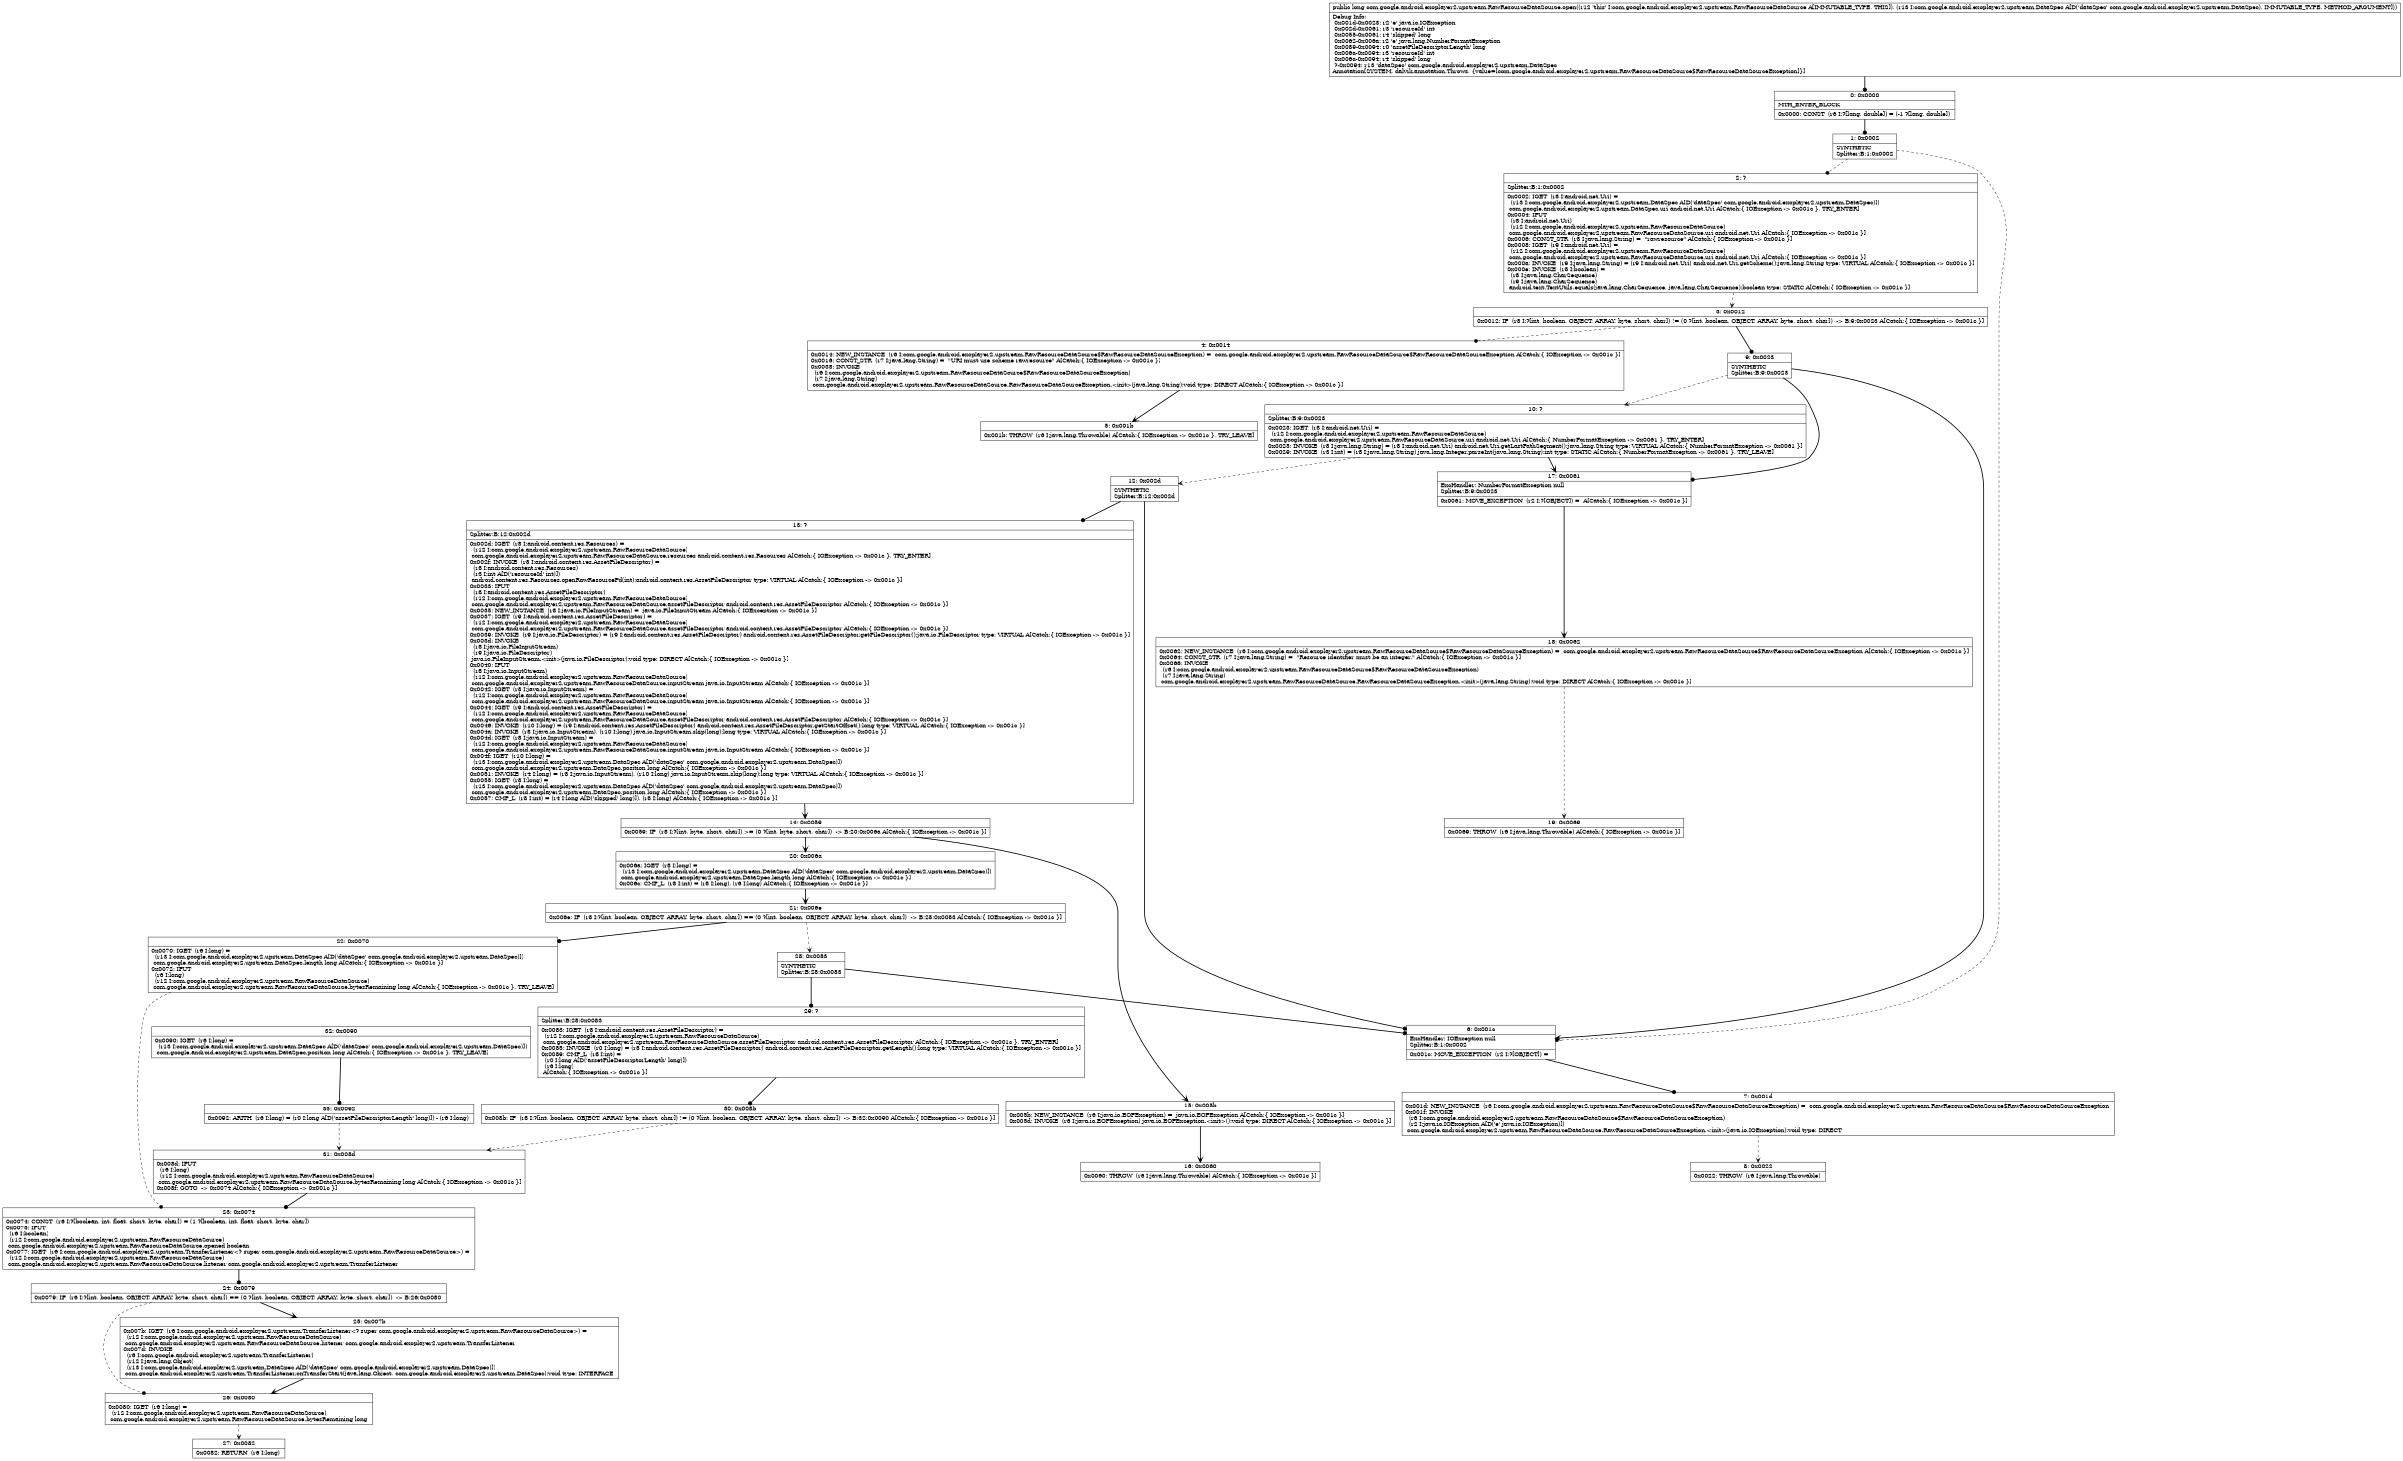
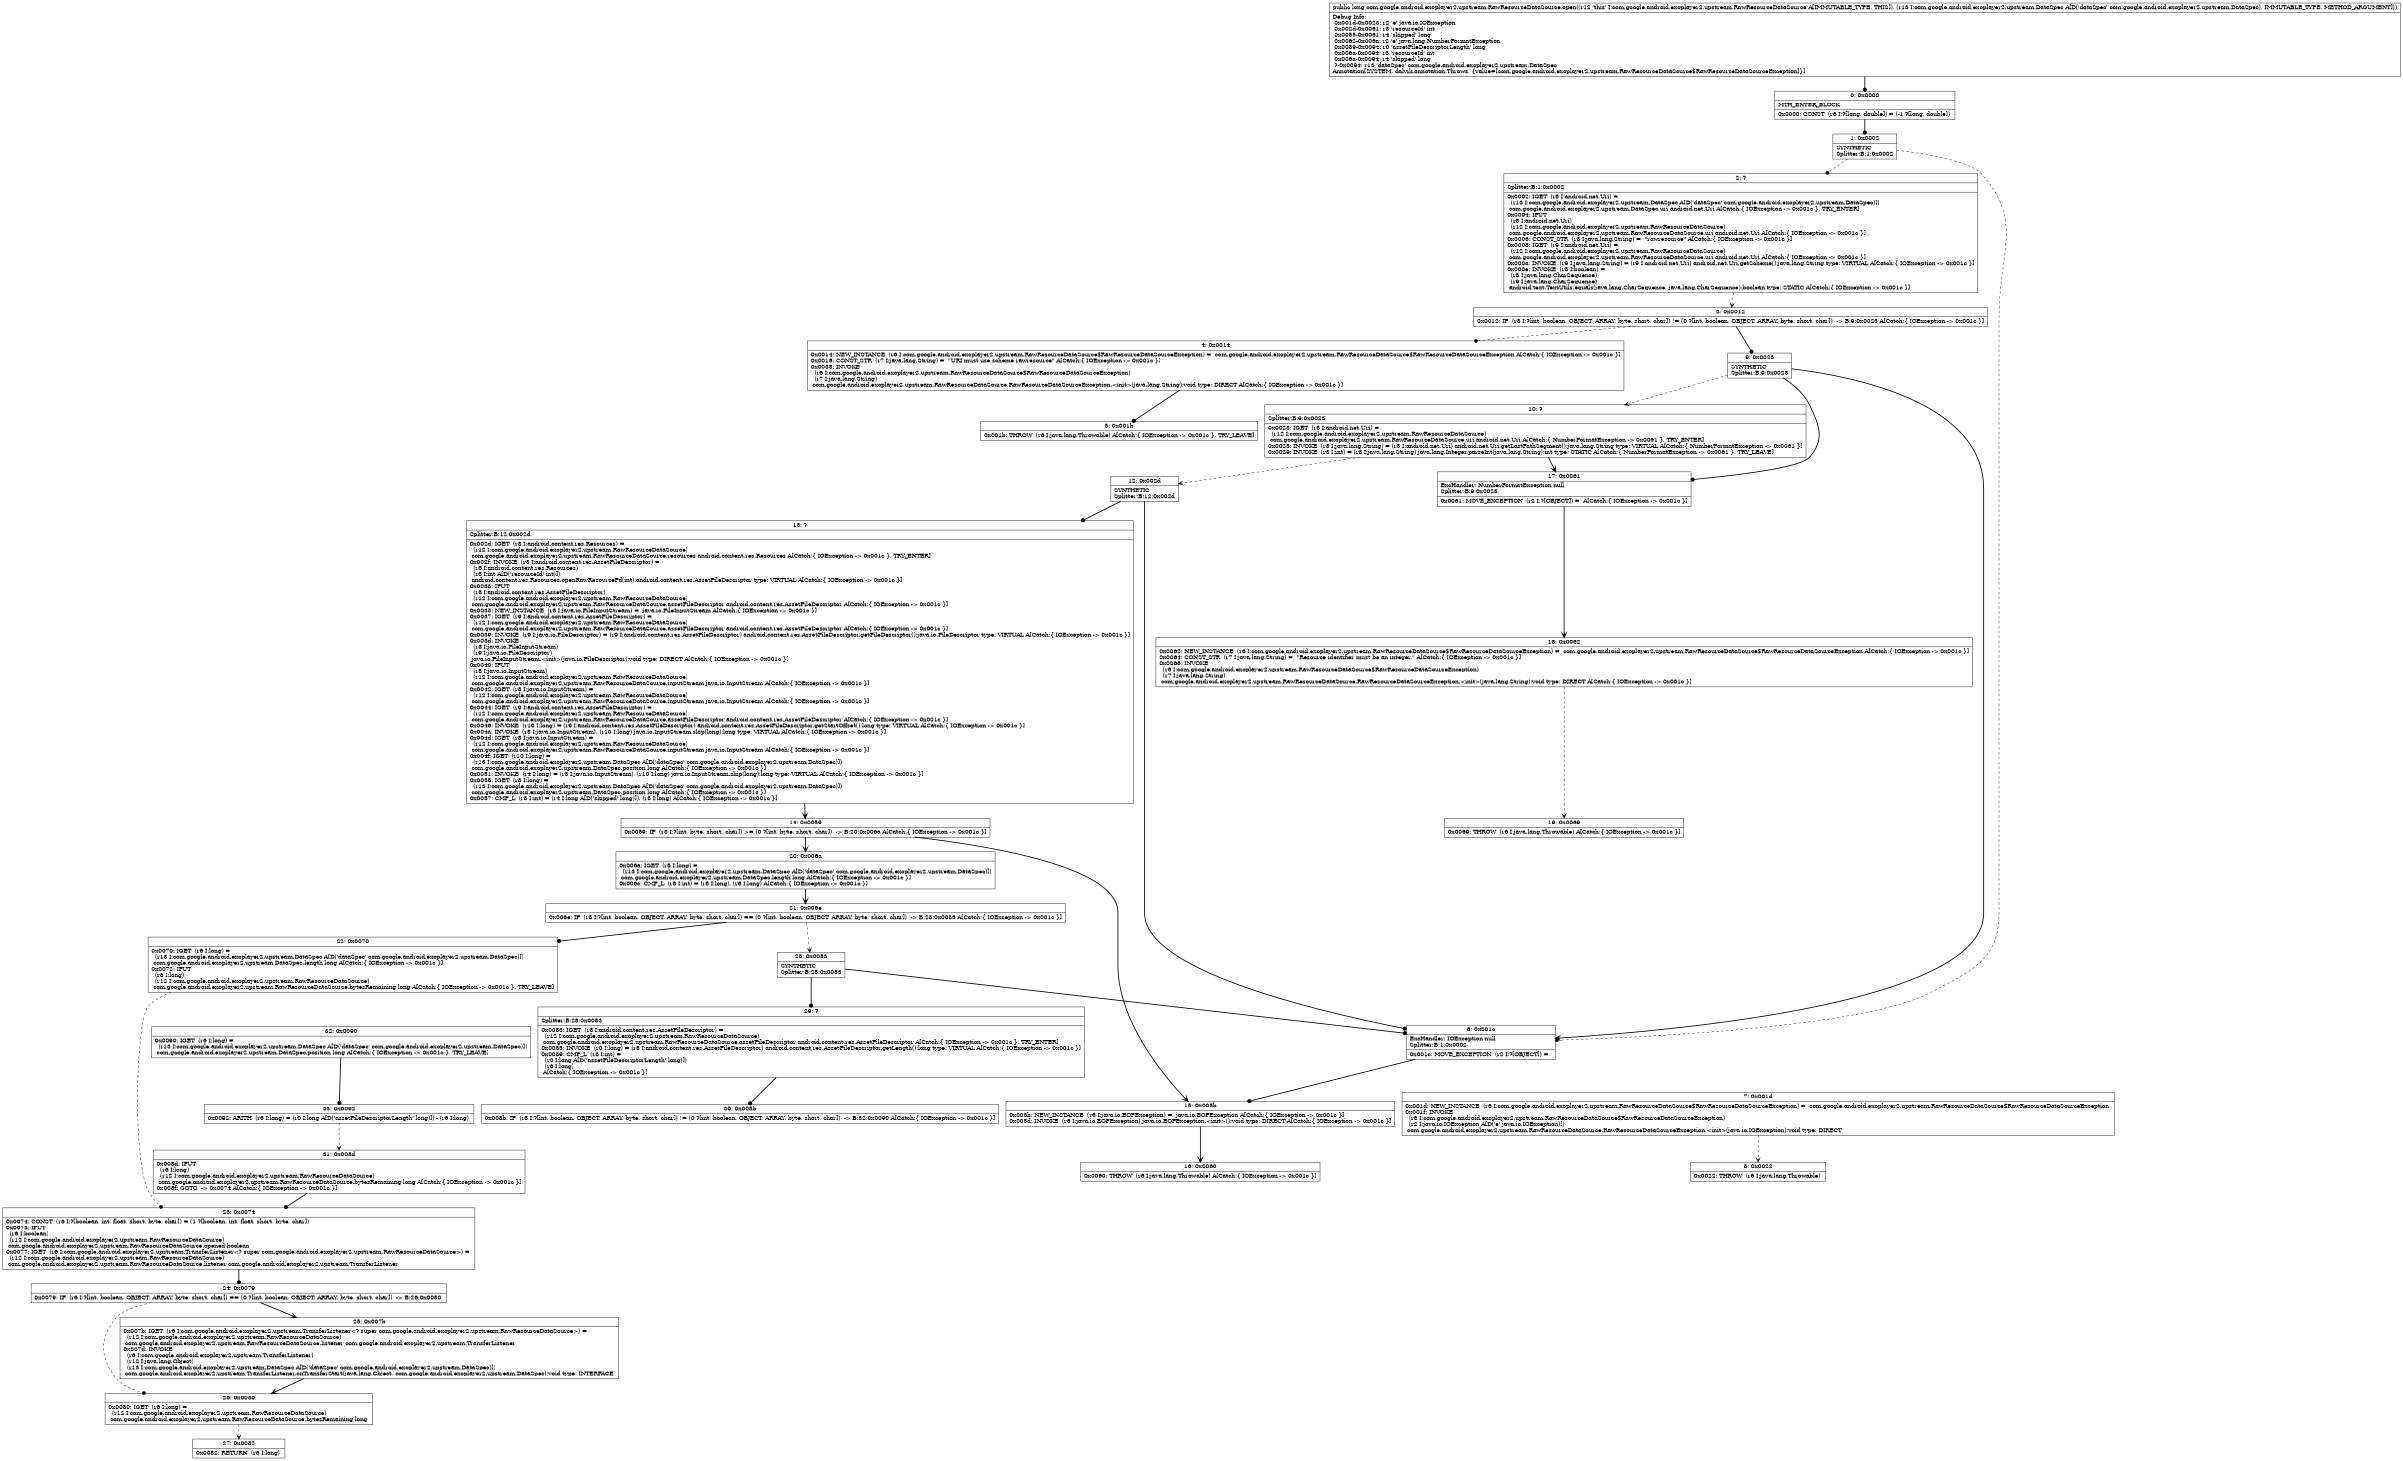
edge "4: 0x0014" -> "5: 0x001b": arrowhead vee -> dot
edge "6: 0x001c" -> "7: 0x001d": now "6: 0x001c" -> "15: 0x005b"
edge "30: 0x008b" -> "31: 0x008d": removed
